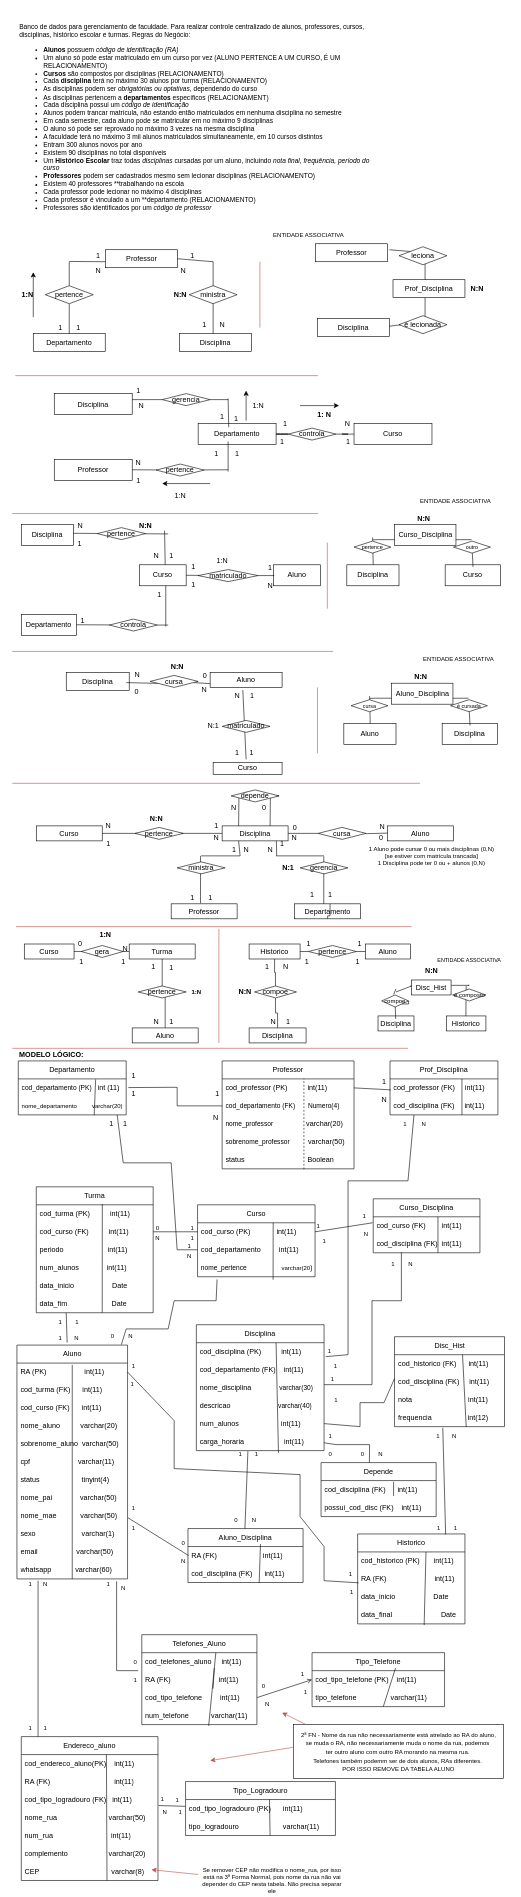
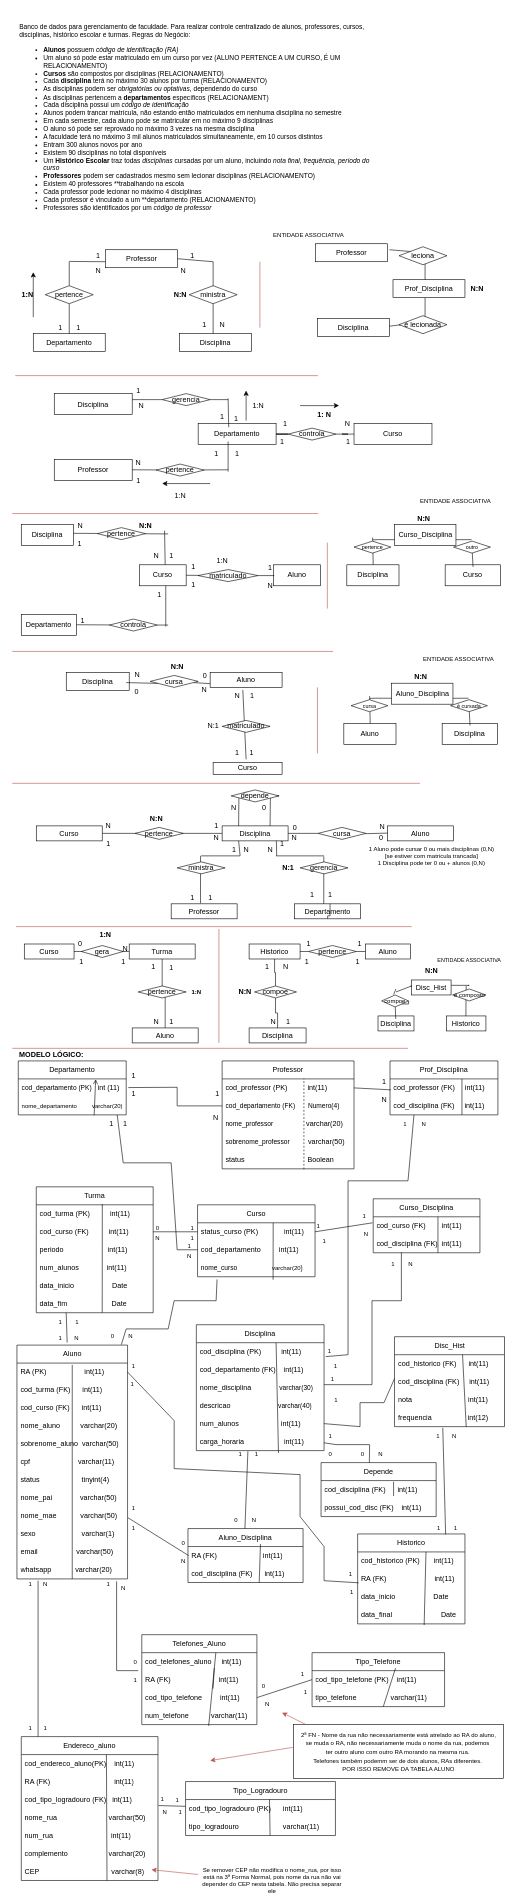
edge "cod_departamento (PK) int (11)" -- "nome_departamento varchar(20)": arrowhead none -> open
node "cod_curso (PK) int(11)": label "cod_curso (PK) int(11)" -> "status_curso (PK) int(11)"
node "nome_pertence varchar(20)": label "nome_pertence varchar(20)" -> "nome_curso varchar(20)"
node "whatsapp varchar(60)": label "whatsapp varchar(60)" -> "whatsapp varchar(20)"
edge "cod_tipo_telefone int(11)" -> "cod_tipo_telefone (PK) int(11)": arrowhead open -> none
